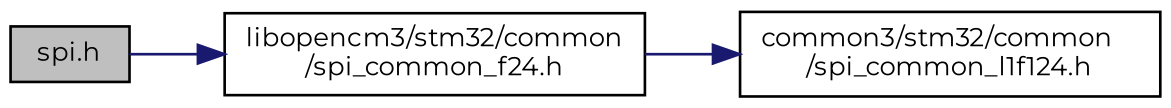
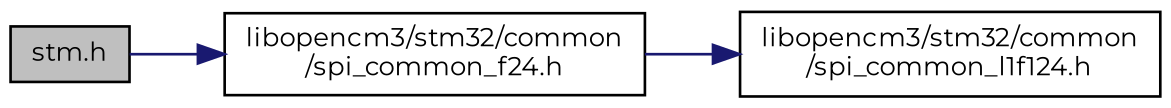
node "spi.h": label "spi.h" -> "stm.h"
node "common3/stm32/common /spi_common_l1f124.h": label "common3/stm32/common /spi_common_l1f124.h" -> "libopencm3/stm32/common /spi_common_l1f124.h"
